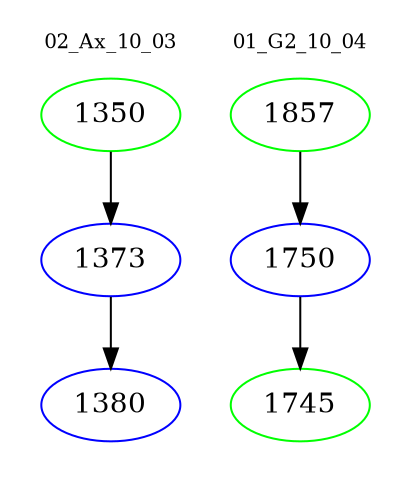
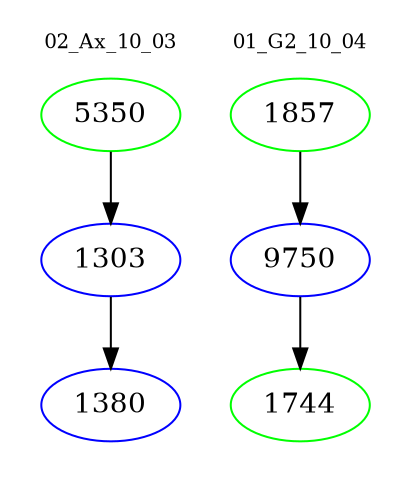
node "1350": label "1350" -> "5350"
node "1373": label "1373" -> "1303"
node "1750": label "1750" -> "9750"
node "1745": label "1745" -> "1744"
